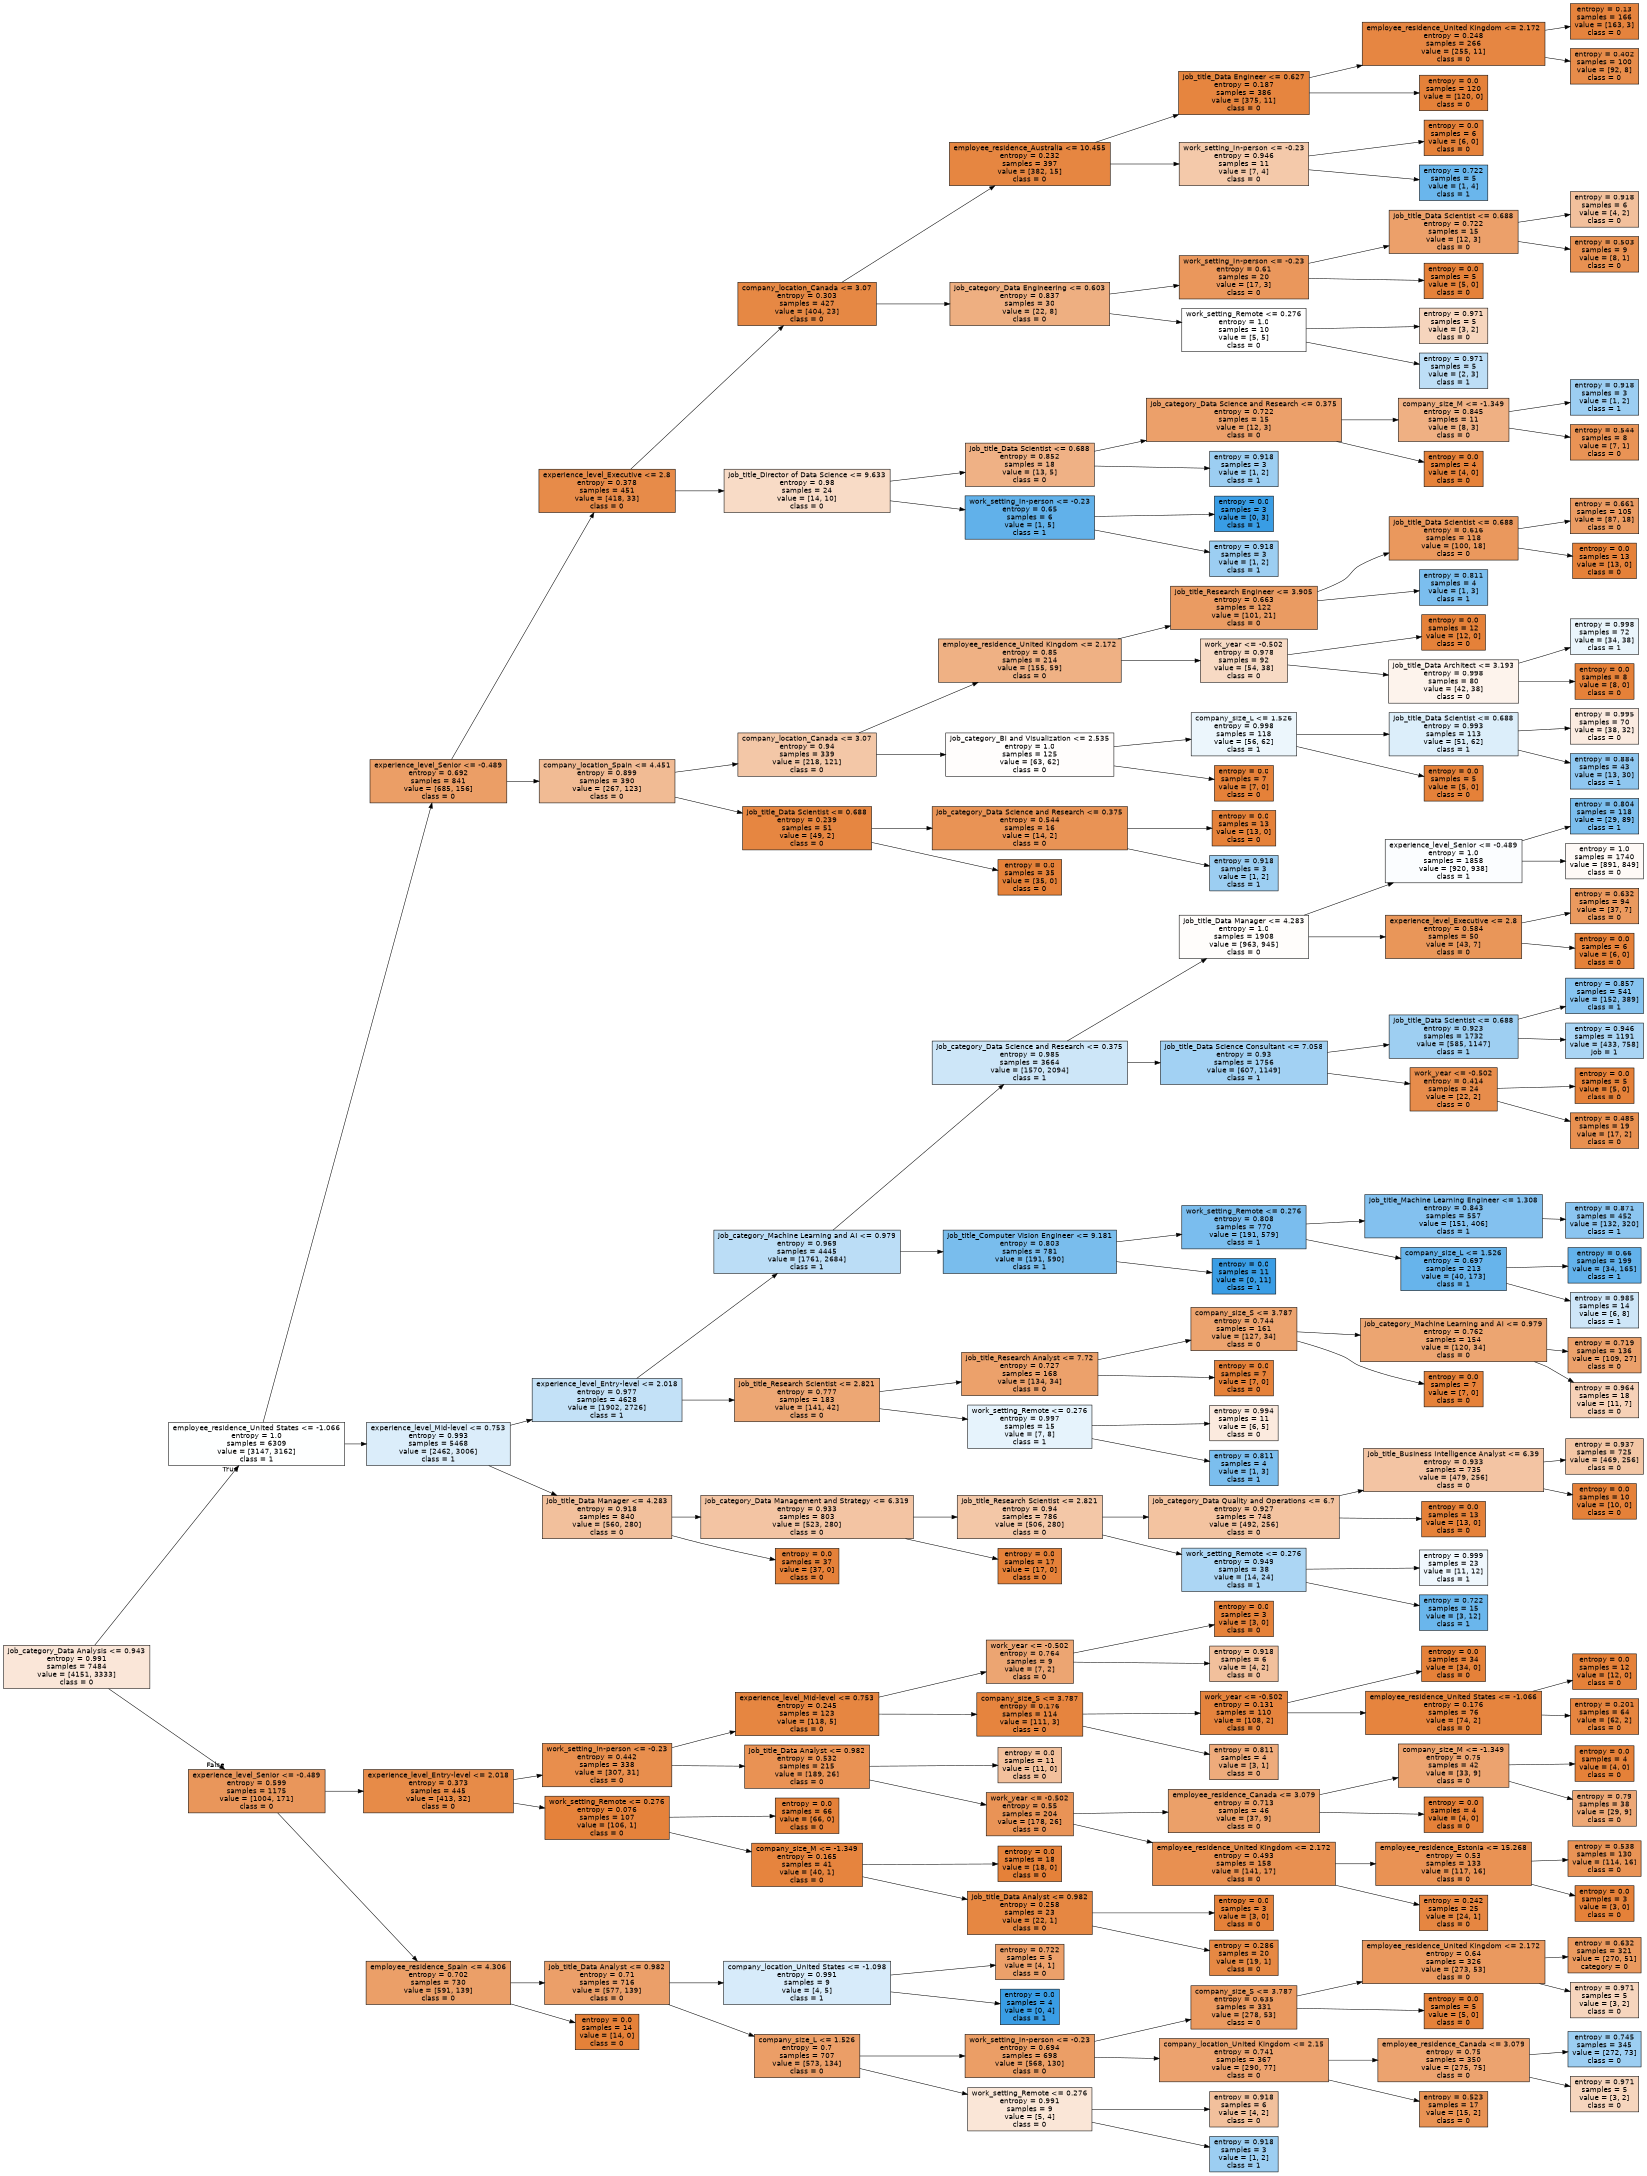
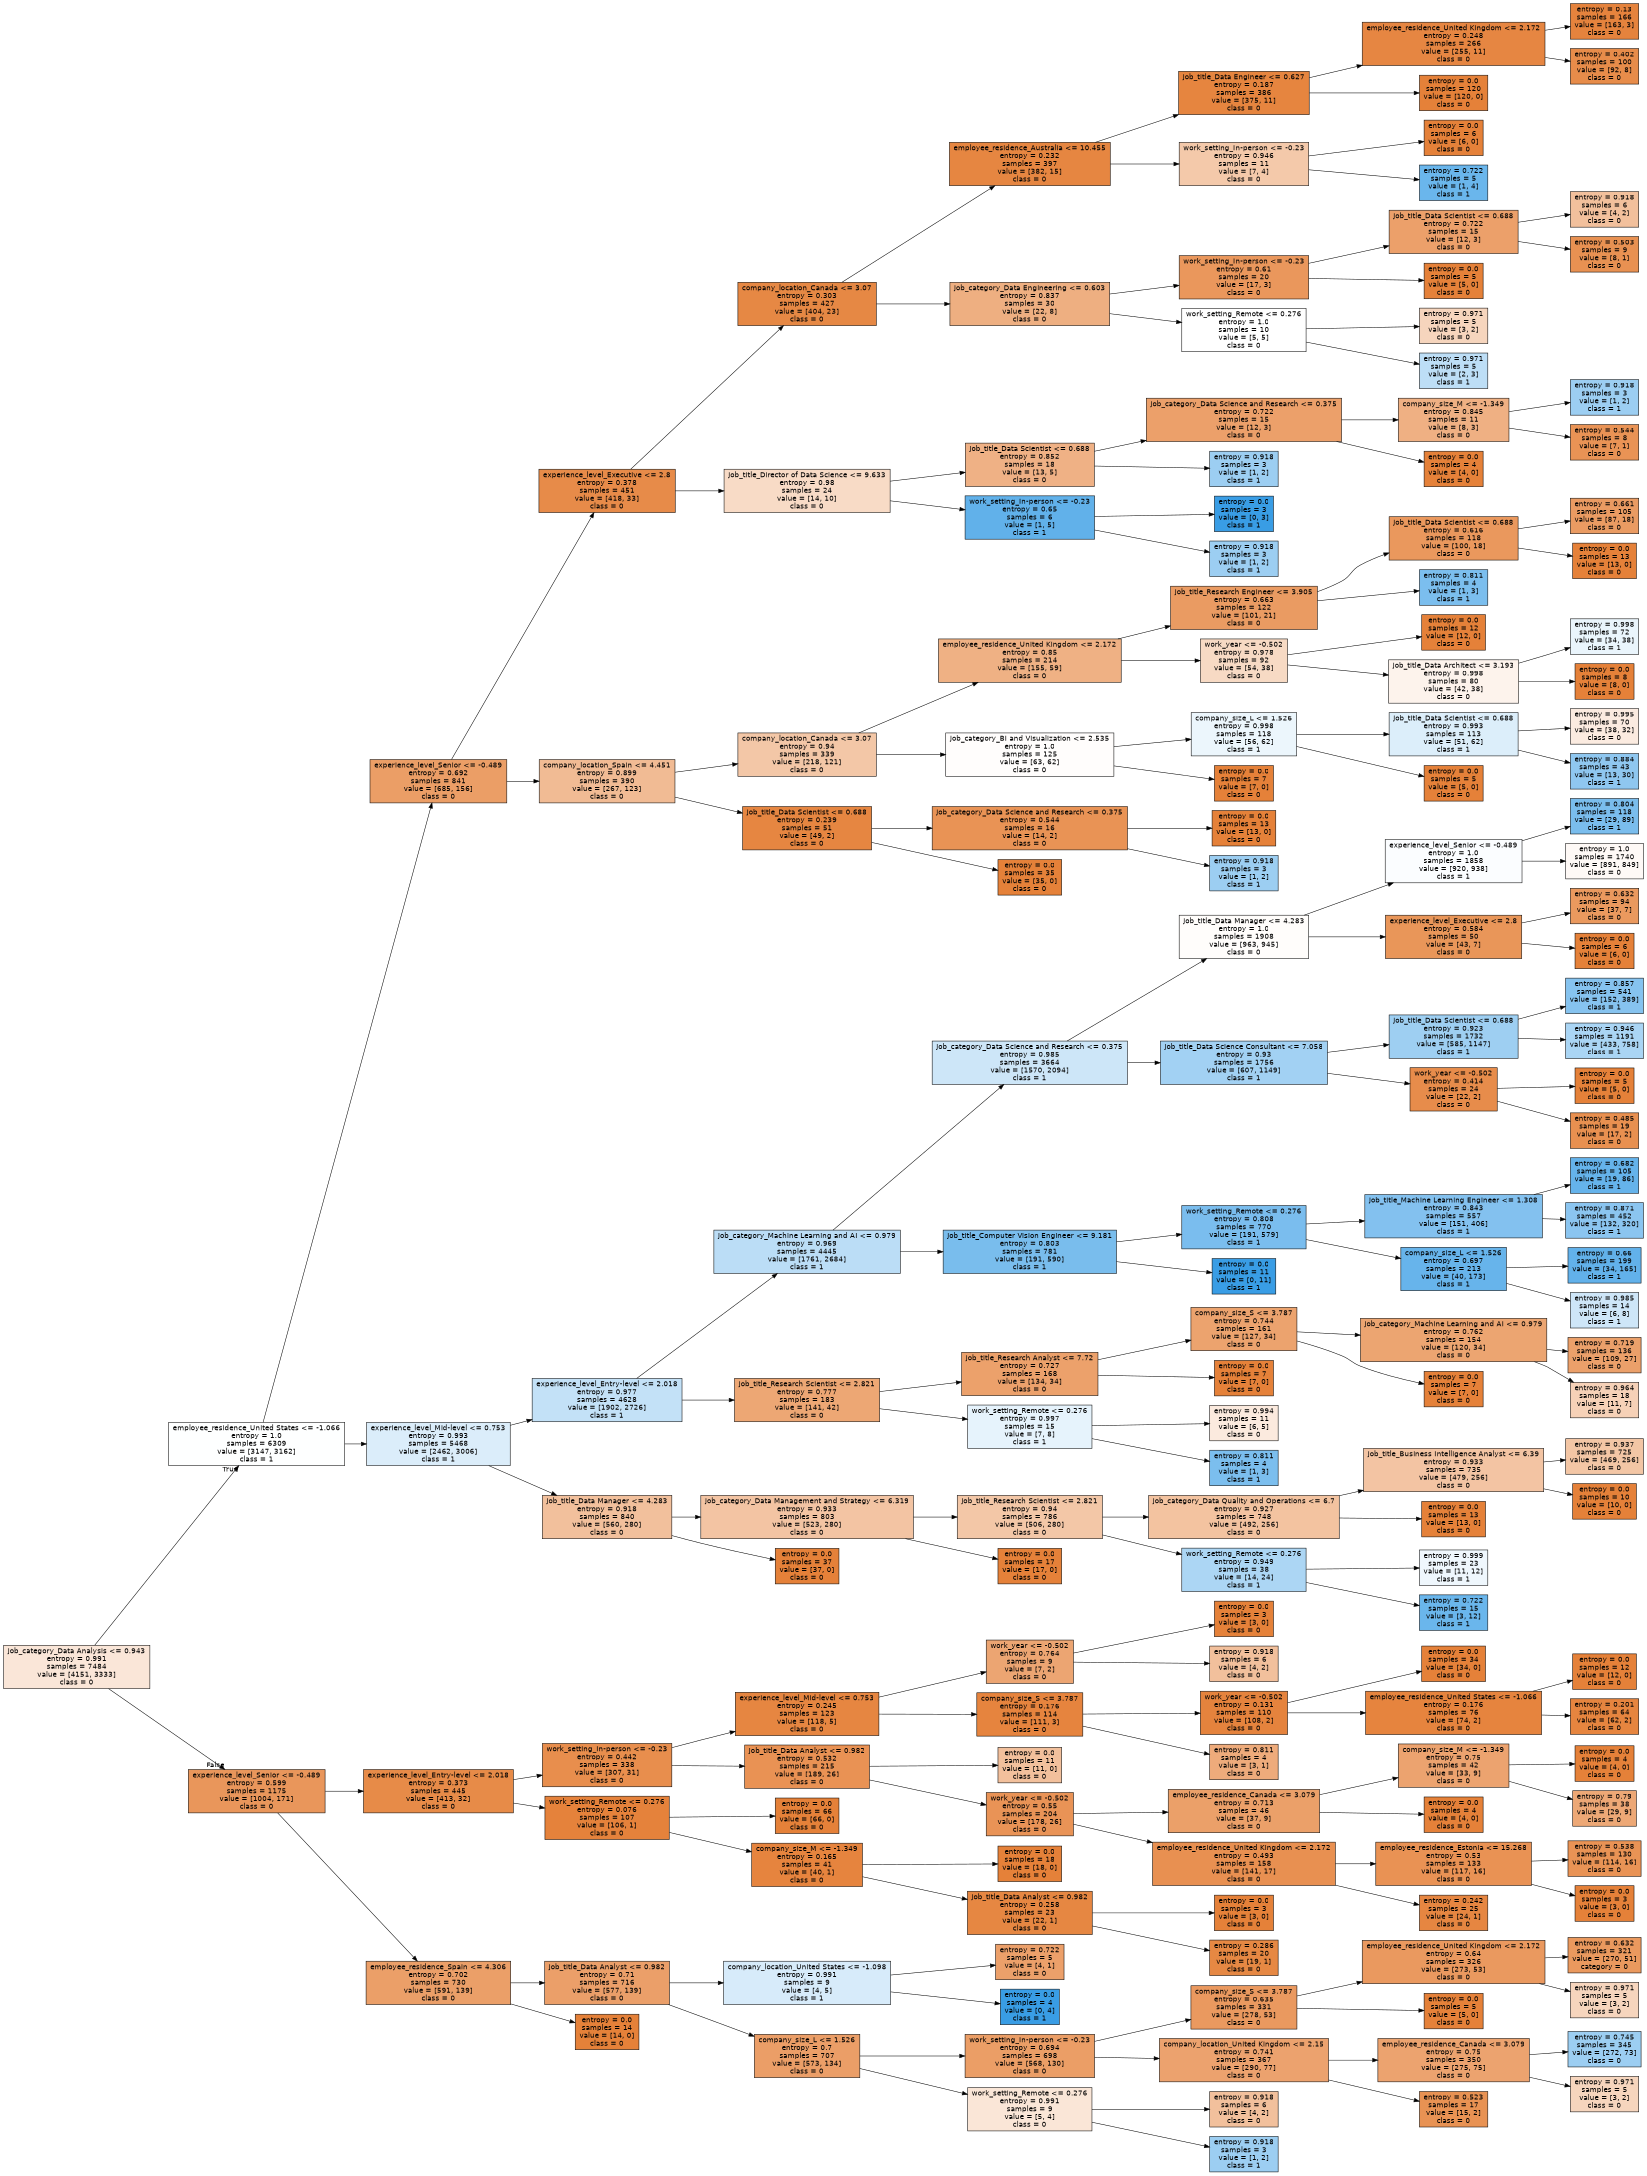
node "entropy = 0.946 samples = 1191 value = [433, 758] job = 1": label "entropy = 0.946 samples = 1191 value = [433, 758] job = 1" -> "entropy = 0.946 samples = 1191 value = [433, 758] class = 1"
node "entropy = 0.682 samples = 105 value = [19, 86] class = 1": added
